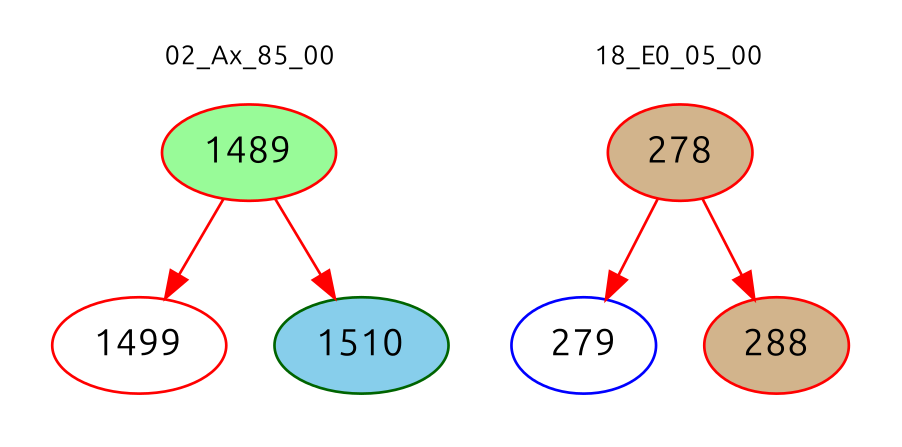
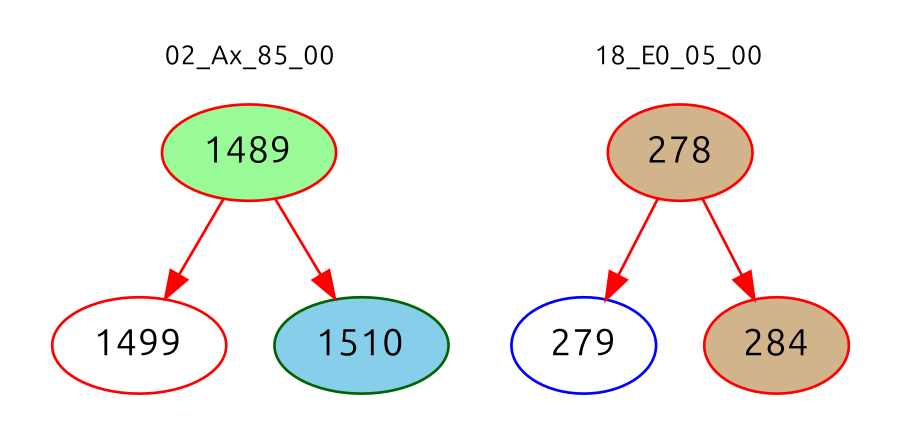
node "288": label "288" -> "284"
